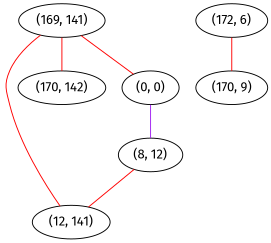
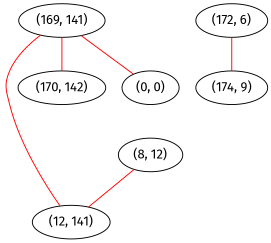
node "(170, 9)": label "(170, 9)" -> "(174, 9)"
edge "(0, 0)" -- "(8, 12)": removed
